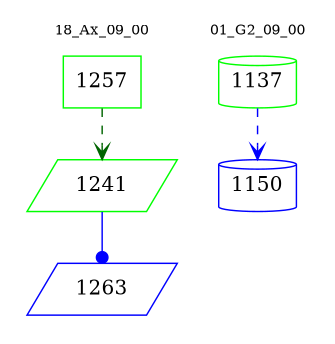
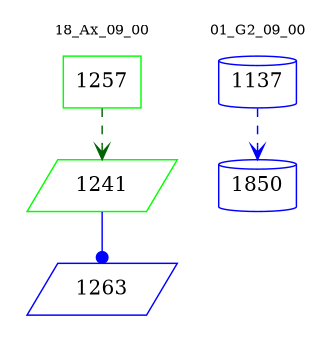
node "1137": color green -> blue
node "1150": label "1150" -> "1850"
